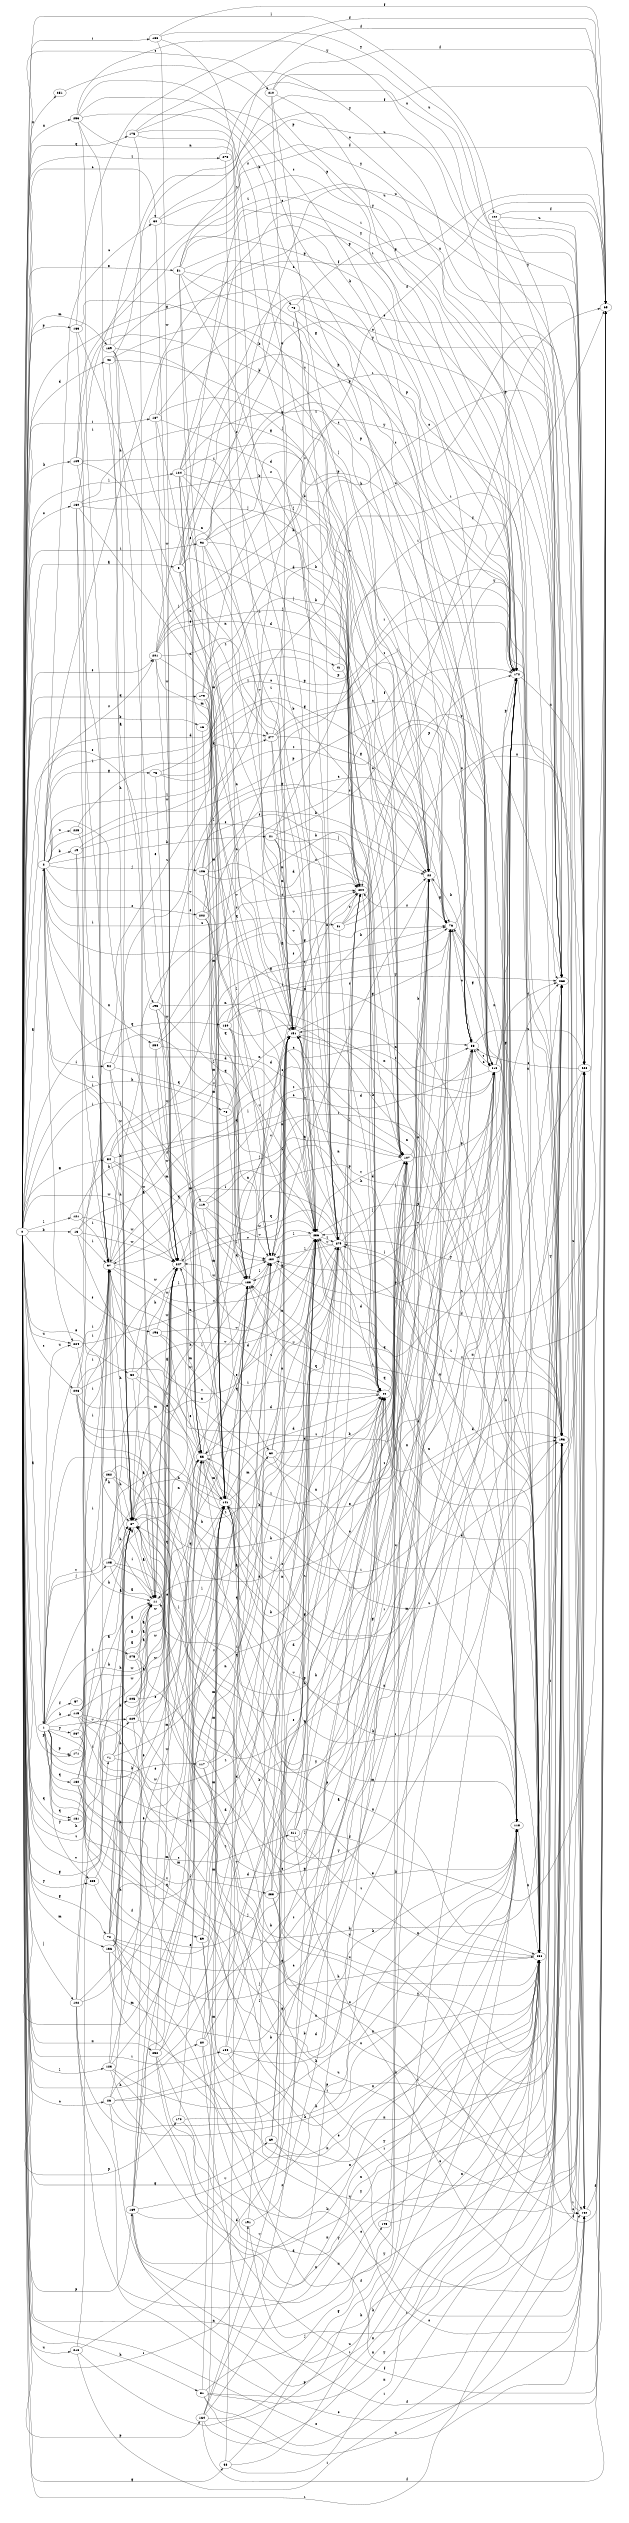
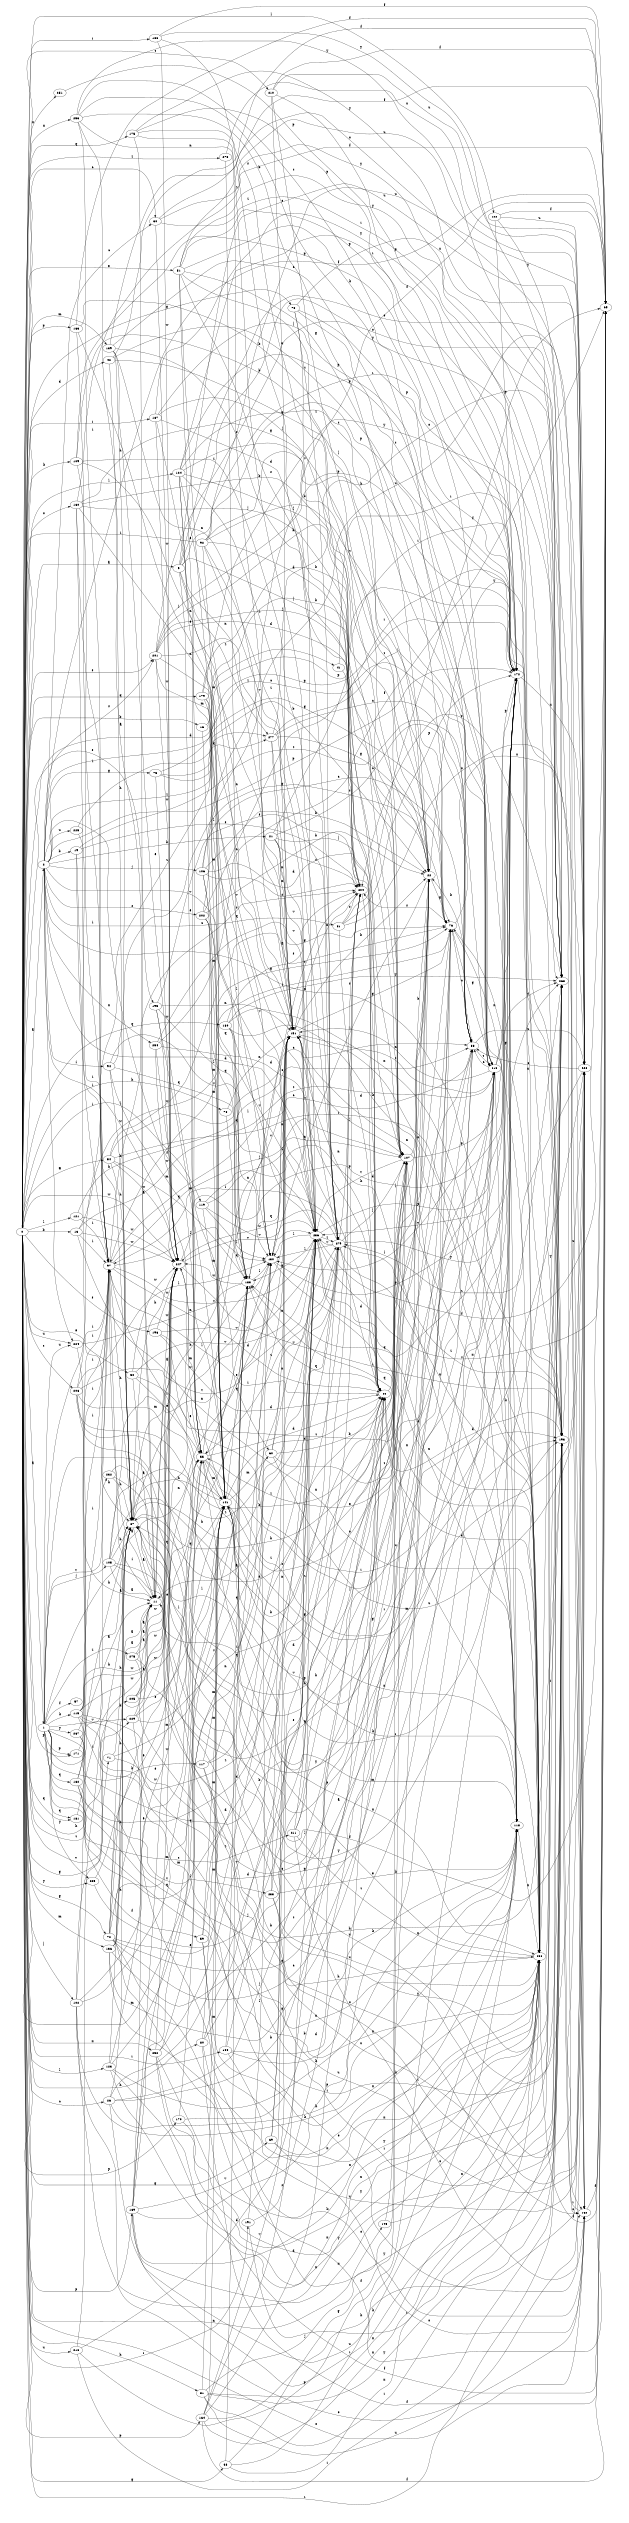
edge "0" -> "92": reversed
edge "71" -> "11": removed, label "a"
